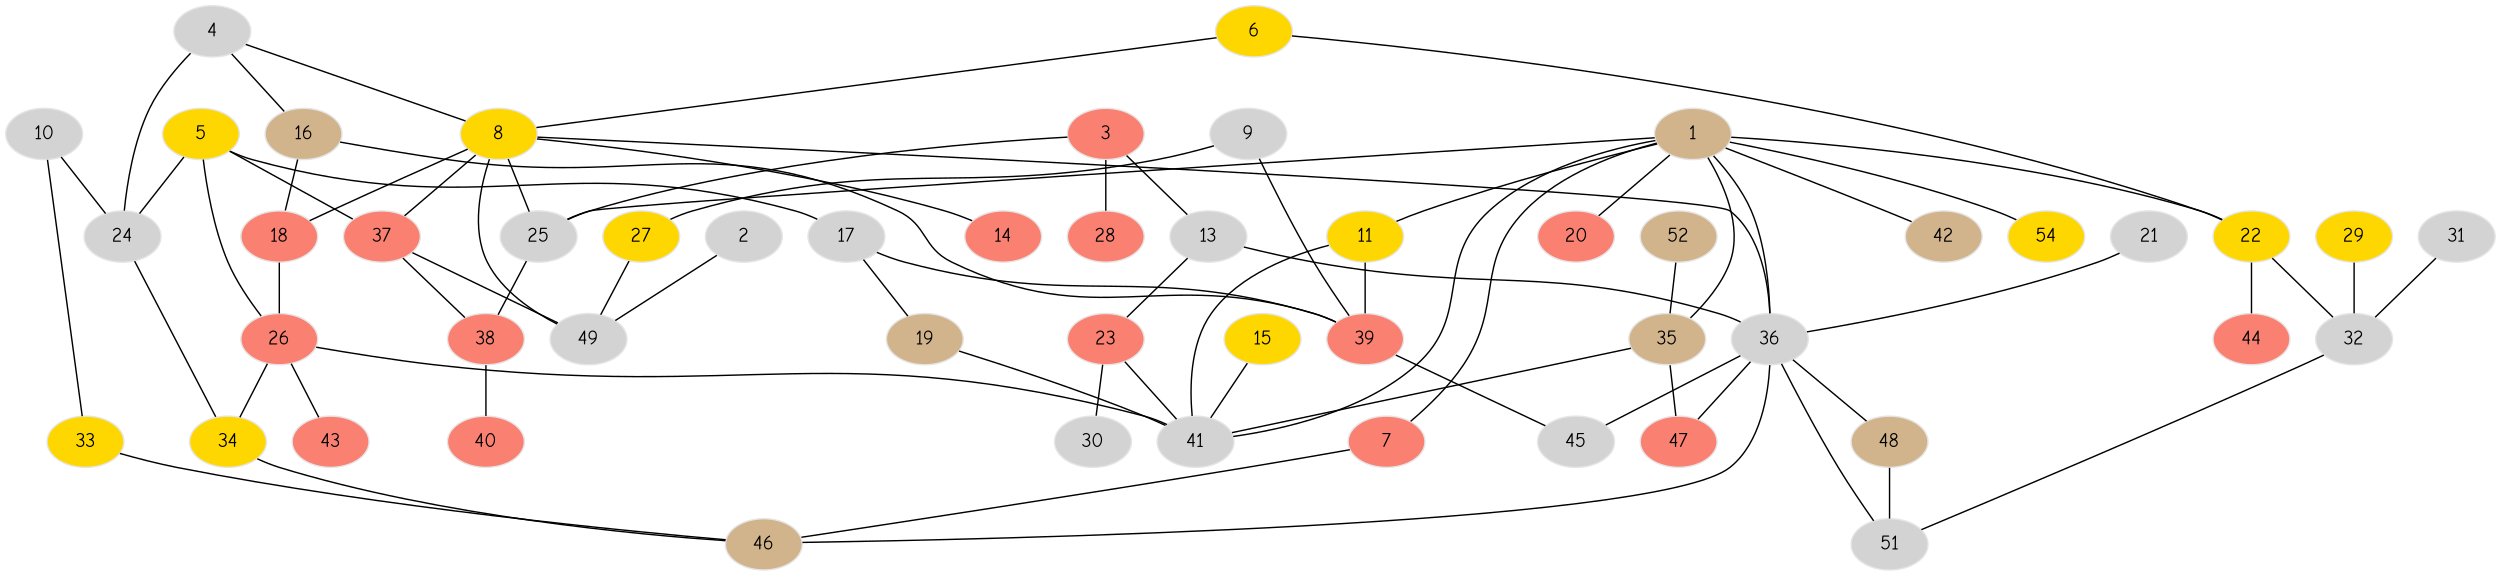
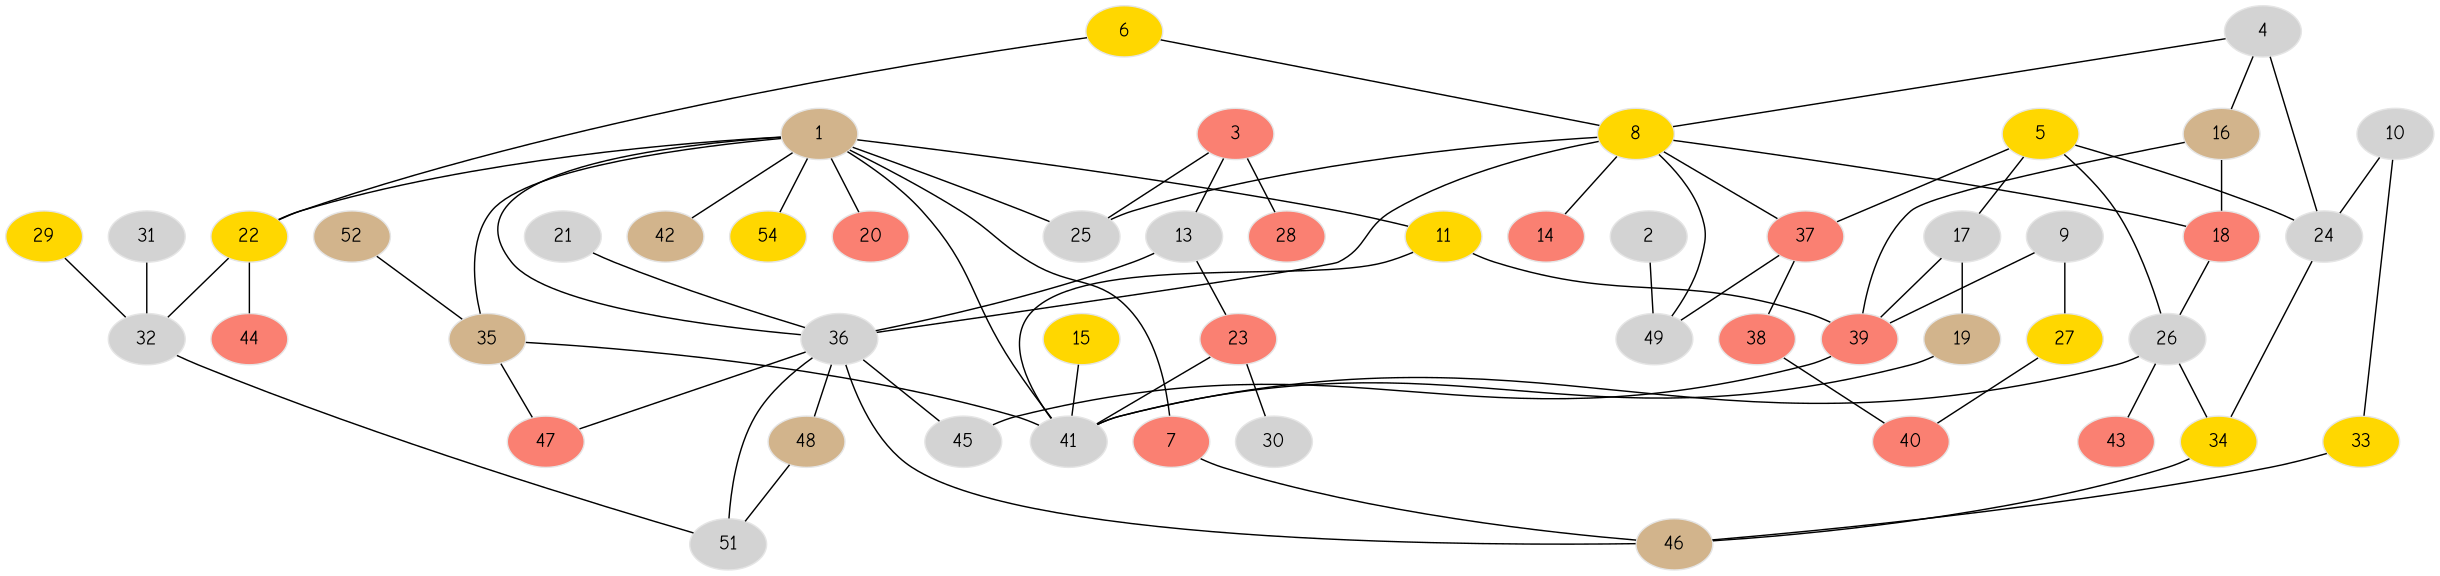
edge "25" -- "38": removed
edge "27" -- "49": now "27" -- "40"
node "26": fillcolor salmon -> lightgrey
